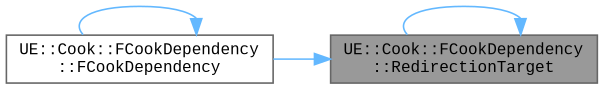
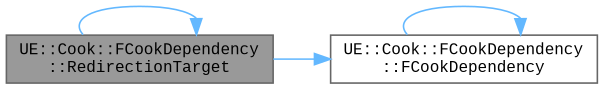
edge "UE::Cook::FCookDependency ::FCookDependency" -> "UE::Cook::FCookDependency ::RedirectionTarget": reversed
